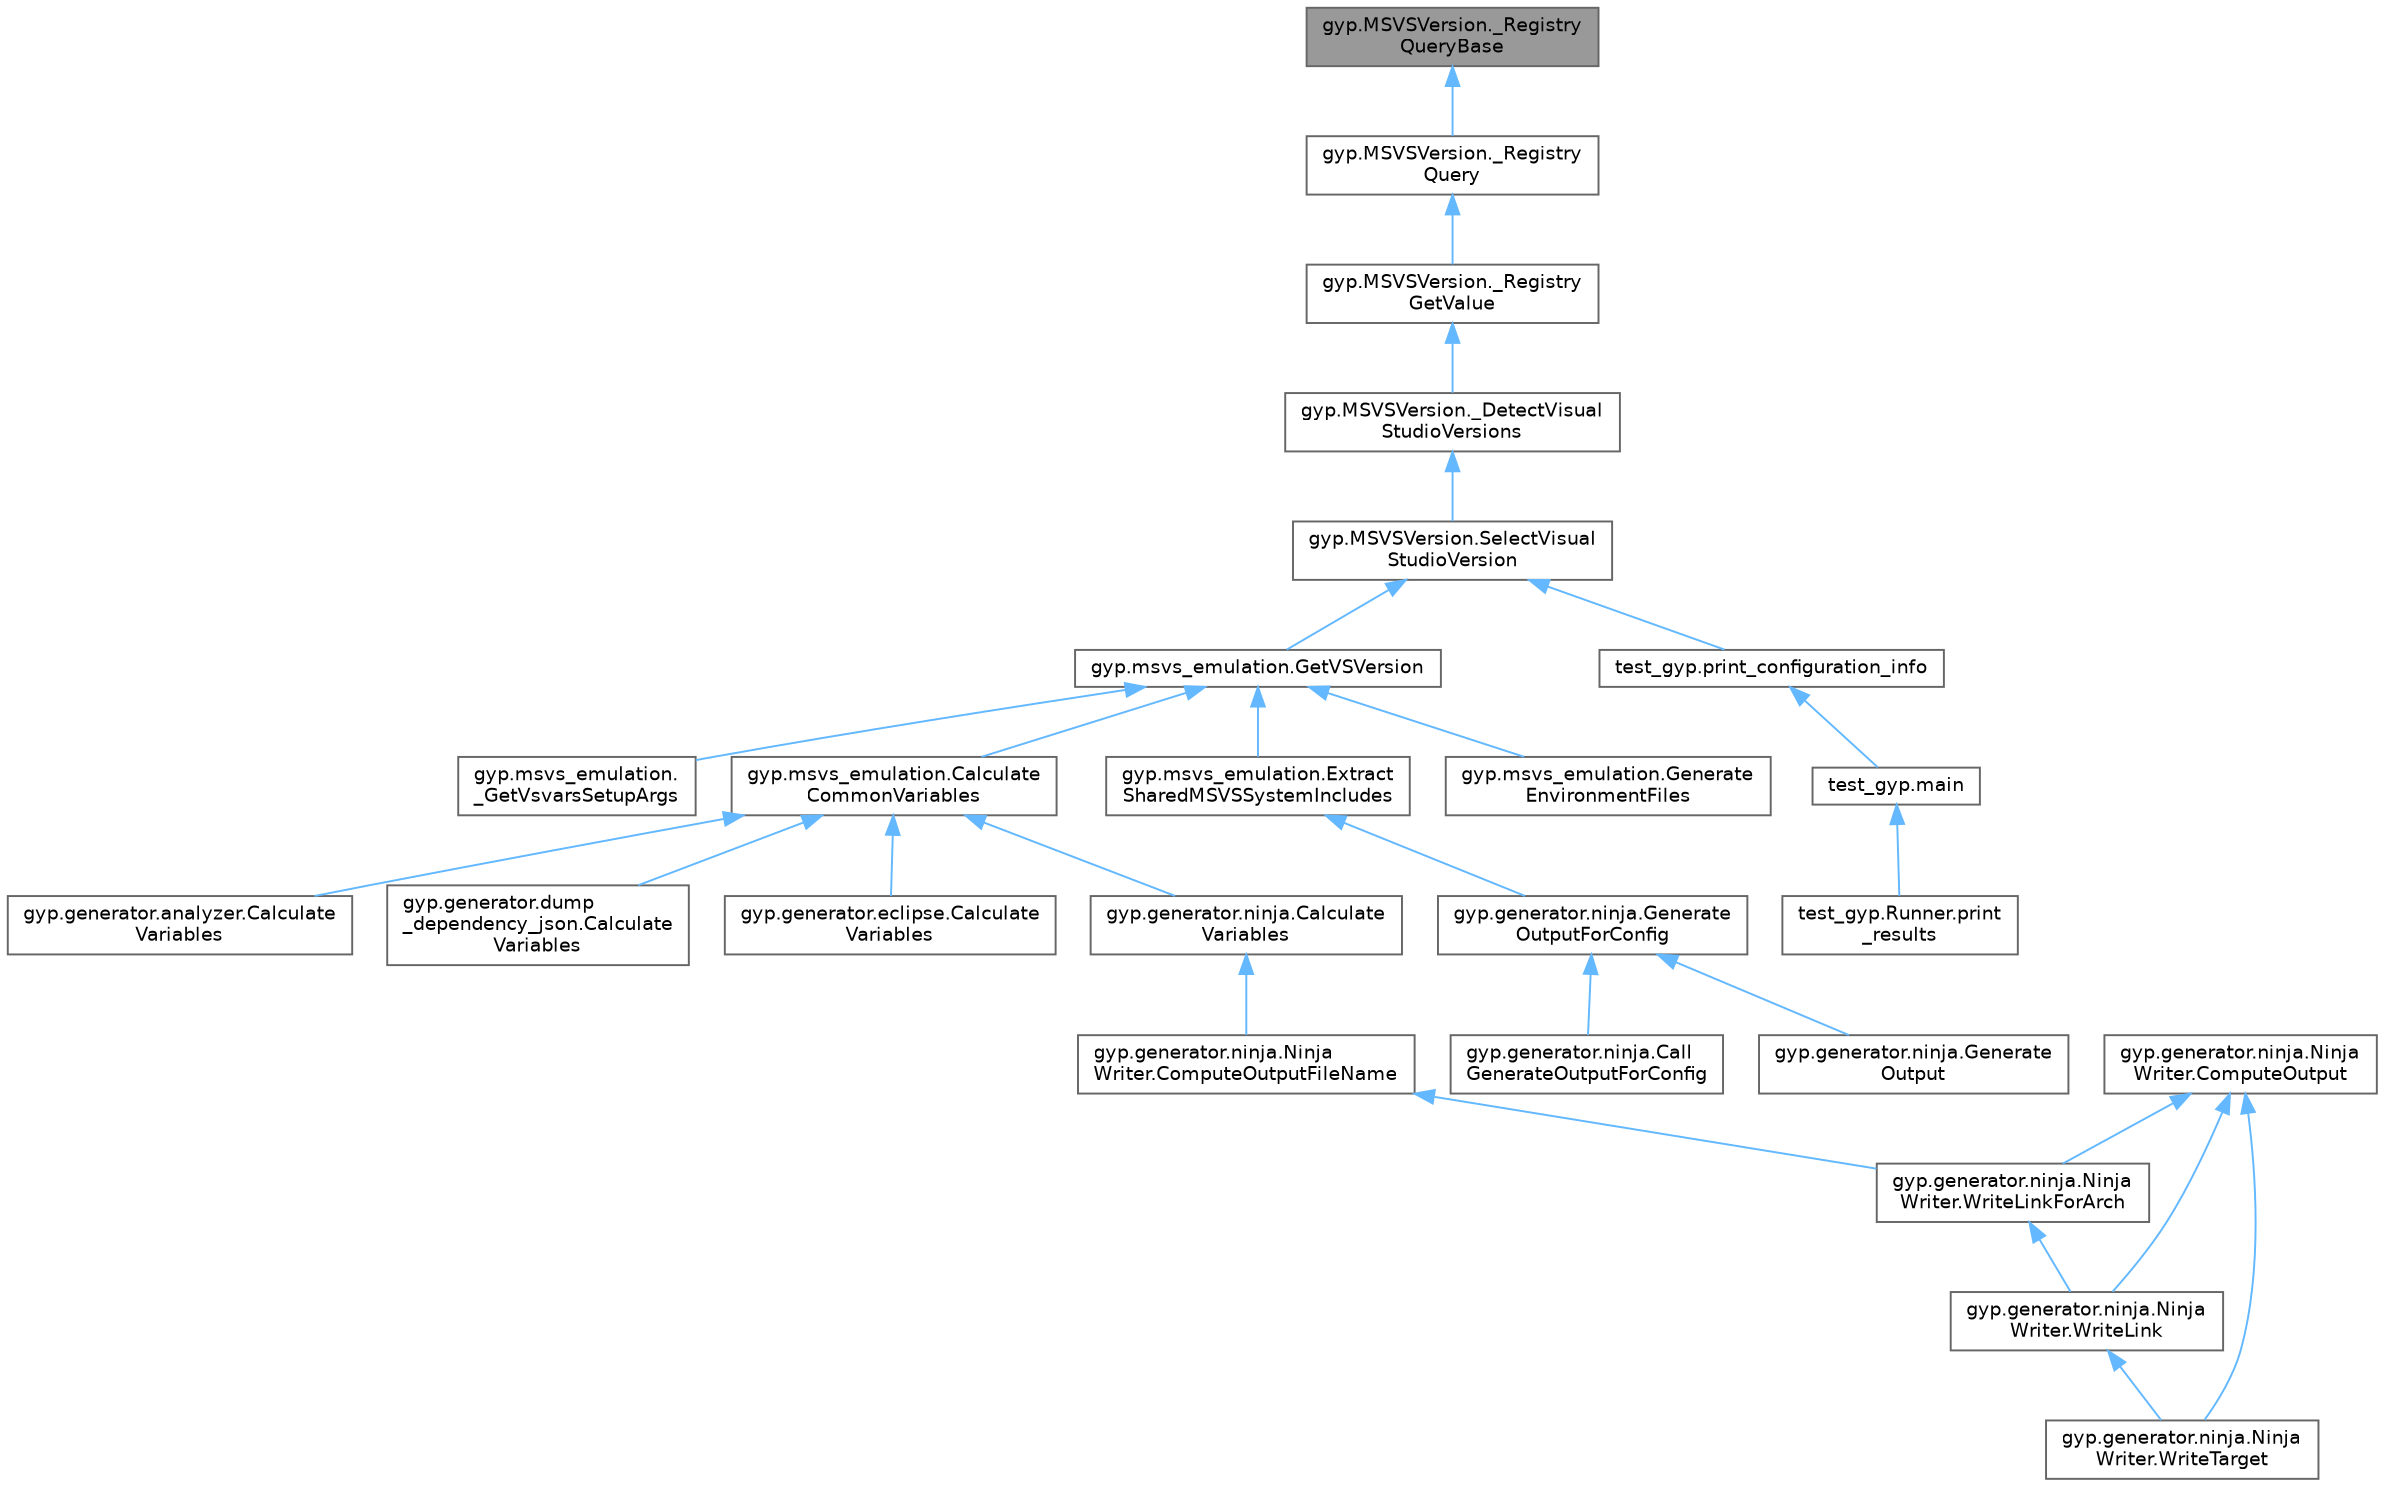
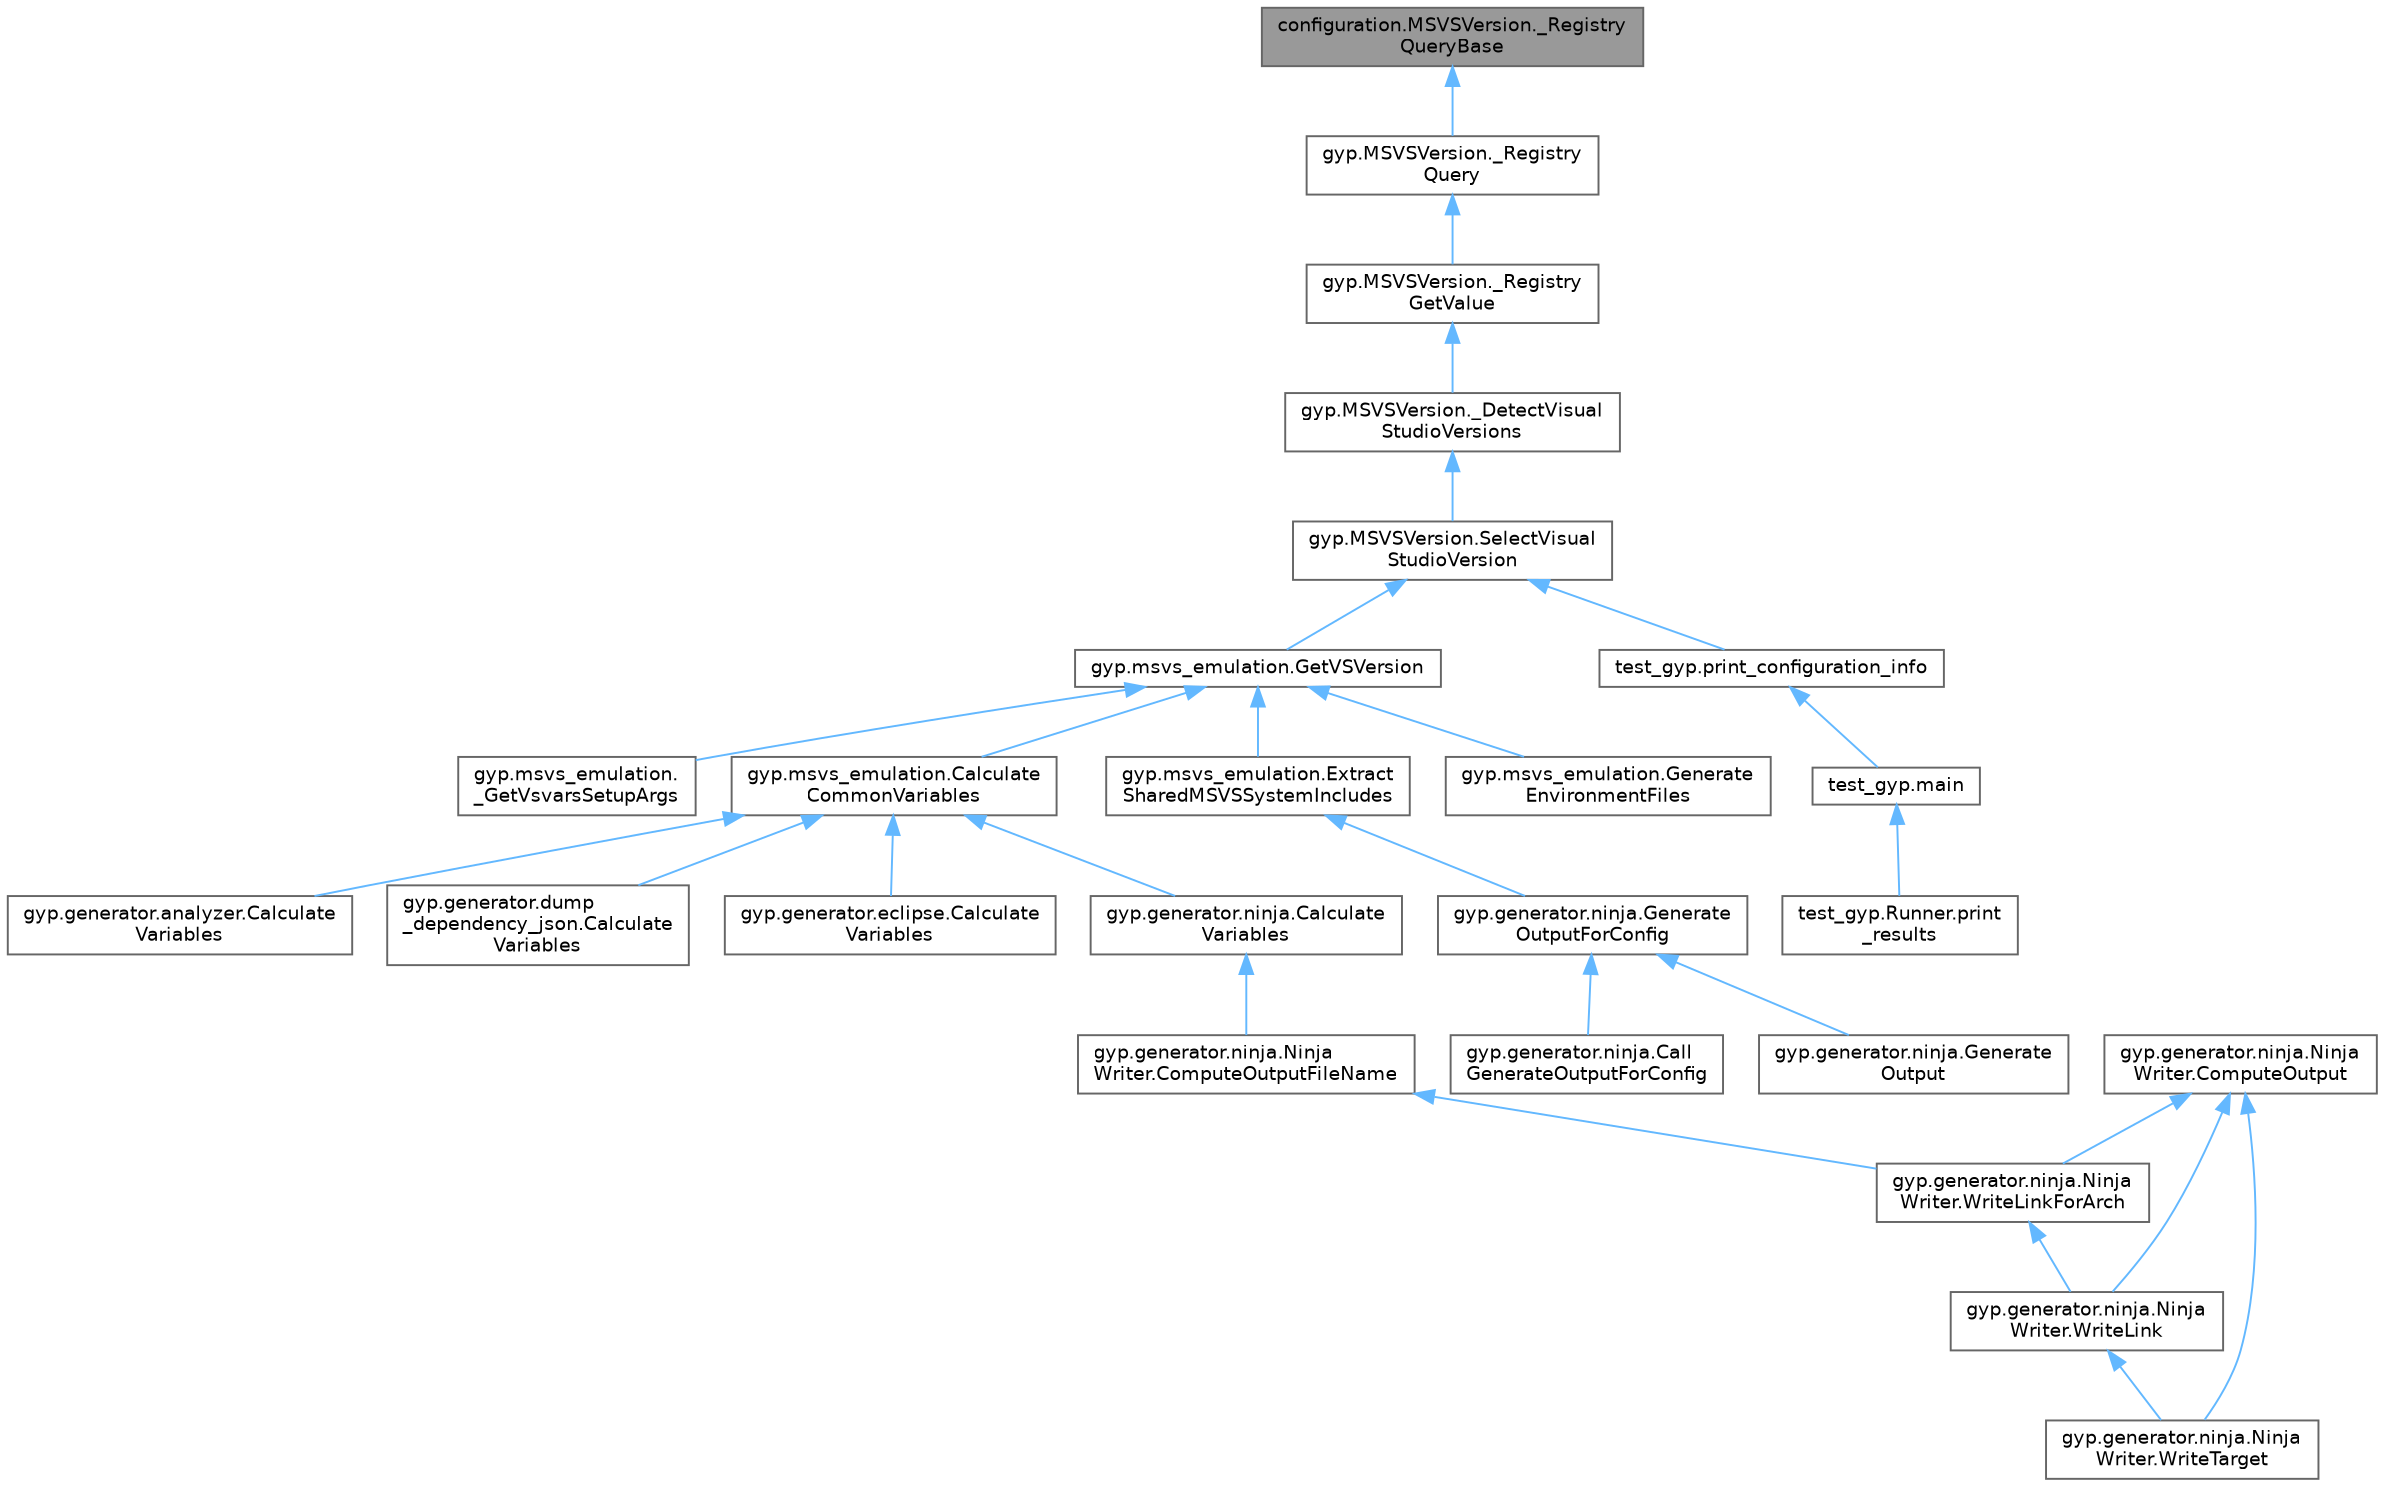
node "gyp.MSVSVersion._Registry QueryBase": label "gyp.MSVSVersion._Registry QueryBase" -> "configuration.MSVSVersion._Registry QueryBase"
